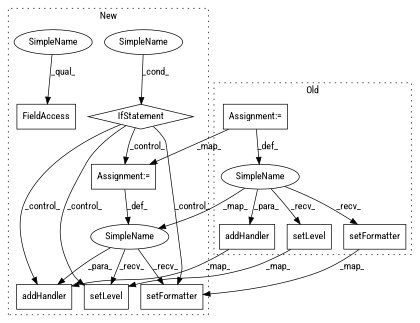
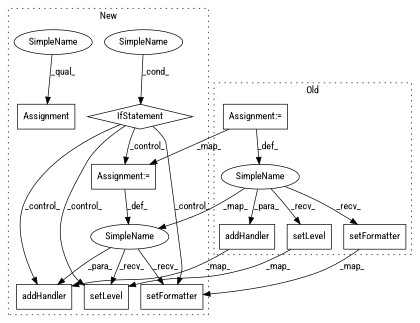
node "FieldAccess": label "FieldAccess" -> "Assignment"
